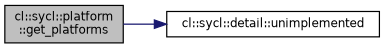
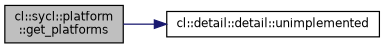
node "cl::sycl::detail::unimplemented": label "cl::sycl::detail::unimplemented" -> "cl::detail::detail::unimplemented"
